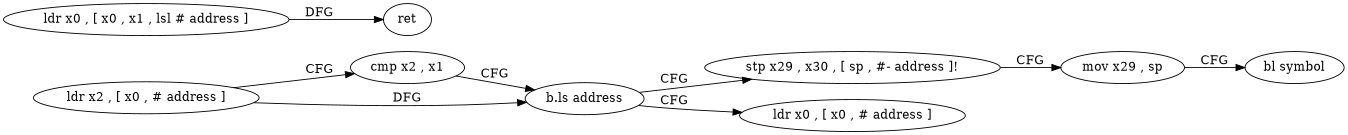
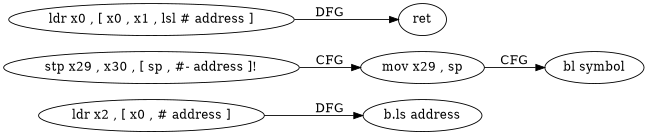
node "cmp x2 , x1": removed
edge "b.ls address" -> "stp x29 , x30 , [ sp , #- address ]!": removed, label "CFG"
node "ldr x0 , [ x0 , # address ]": removed
